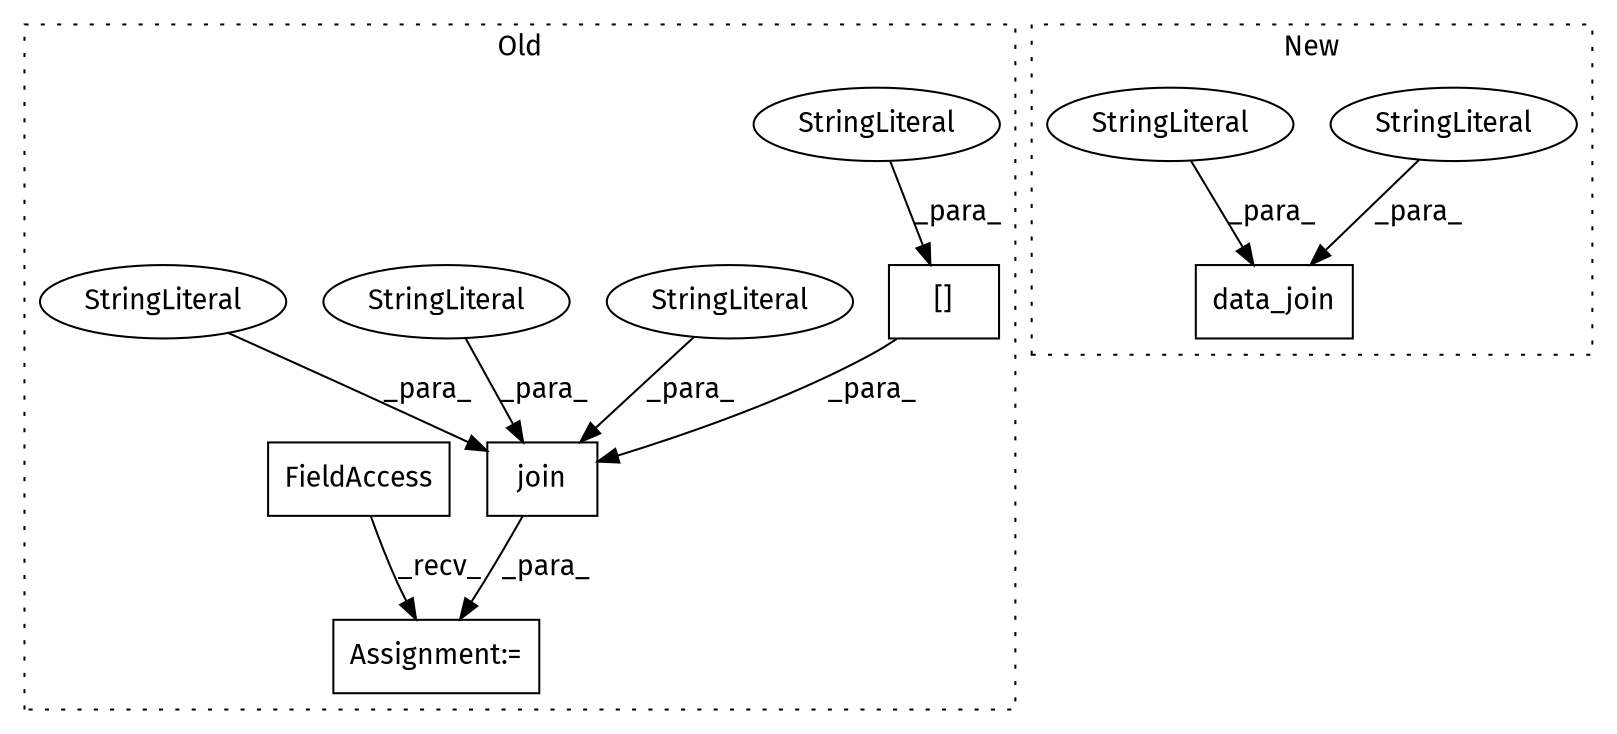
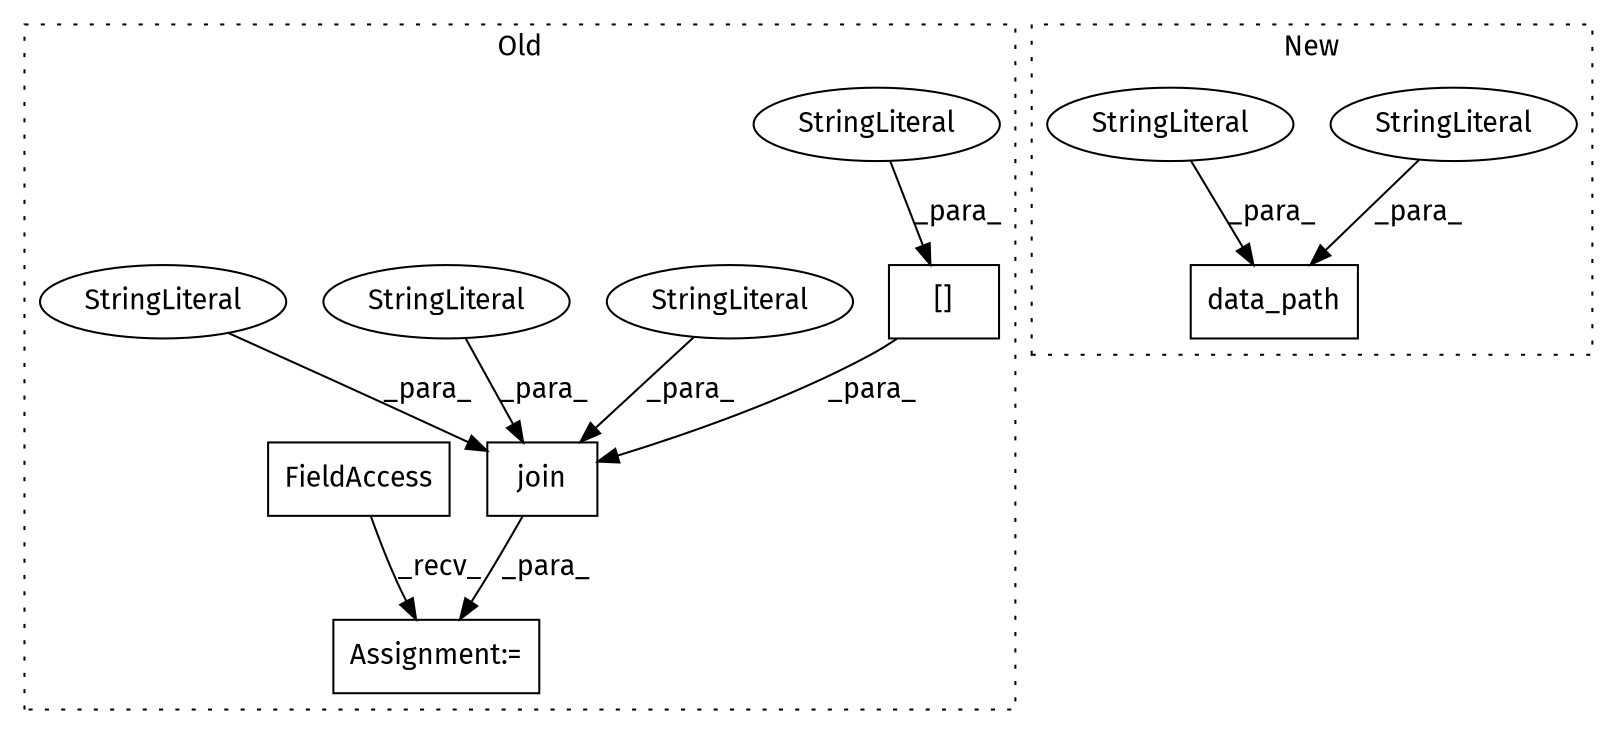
node "data_join": label "data_join" -> "data_path"
